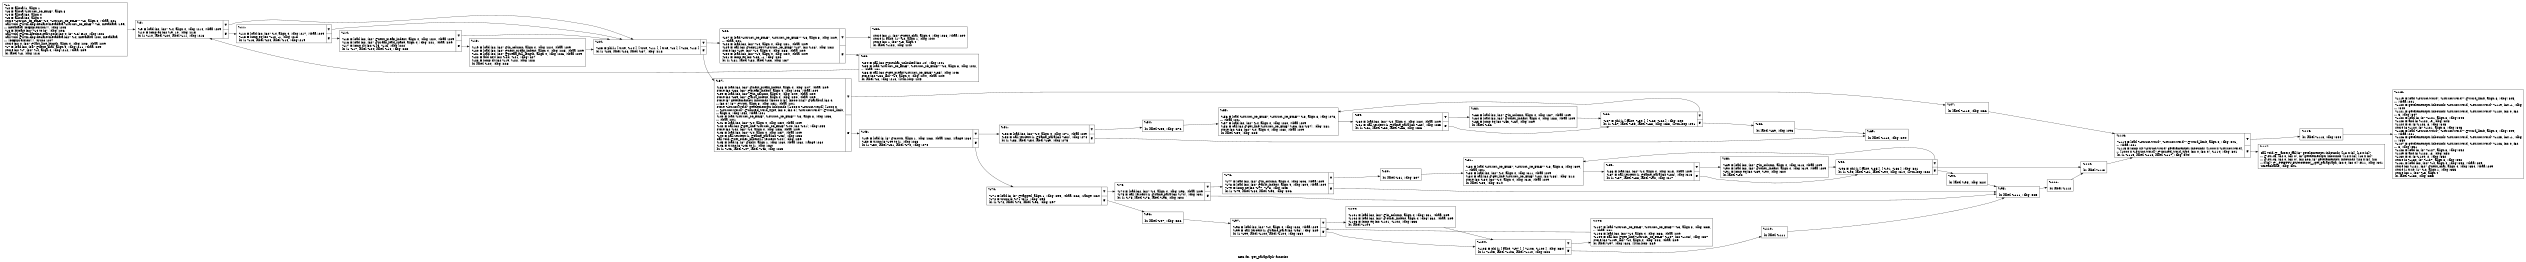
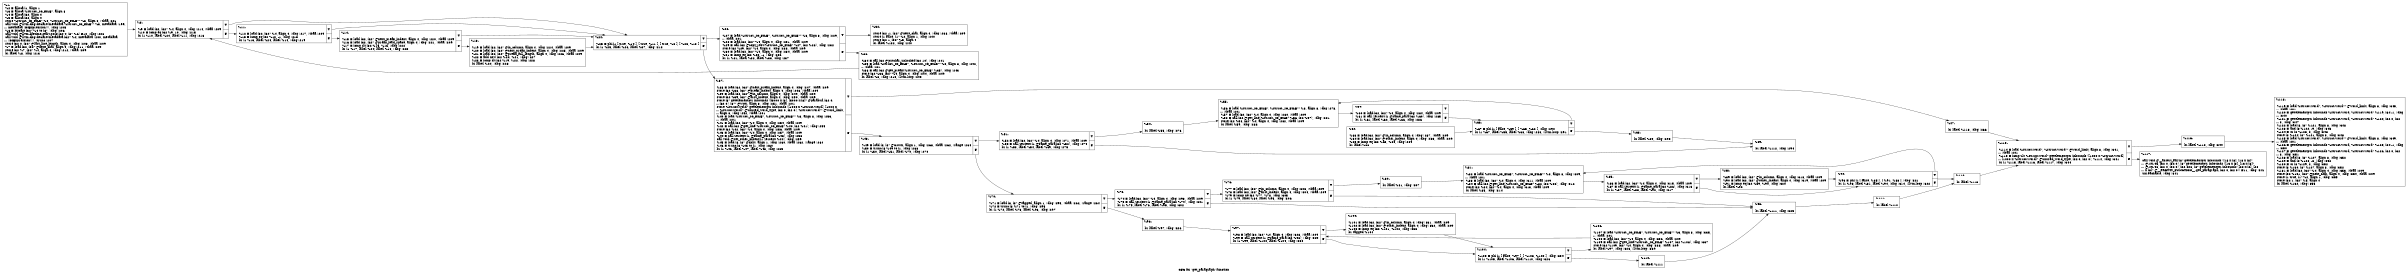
edge "%59:" -> "%62:": removed
node "%94:": removed
node "%100:": text "br label %104" -> "br tagged %104"
